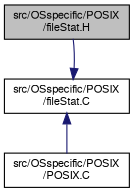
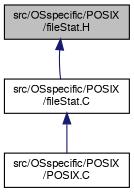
edge "src/OSspecific/POSIX /fileStat.H" -> "src/OSspecific/POSIX /fileStat.C": reversed
